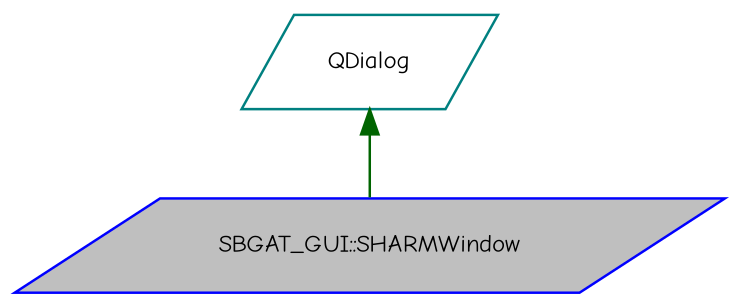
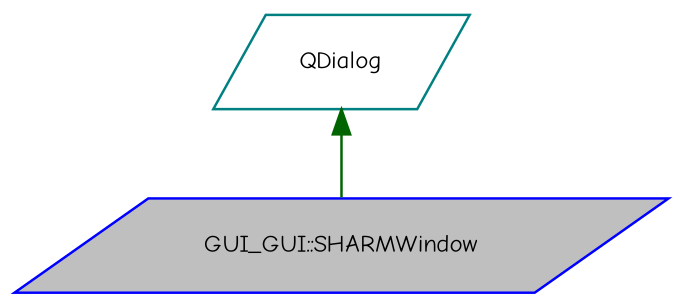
node "SBGAT_GUI::SHARMWindow": label "SBGAT_GUI::SHARMWindow" -> "GUI_GUI::SHARMWindow"
